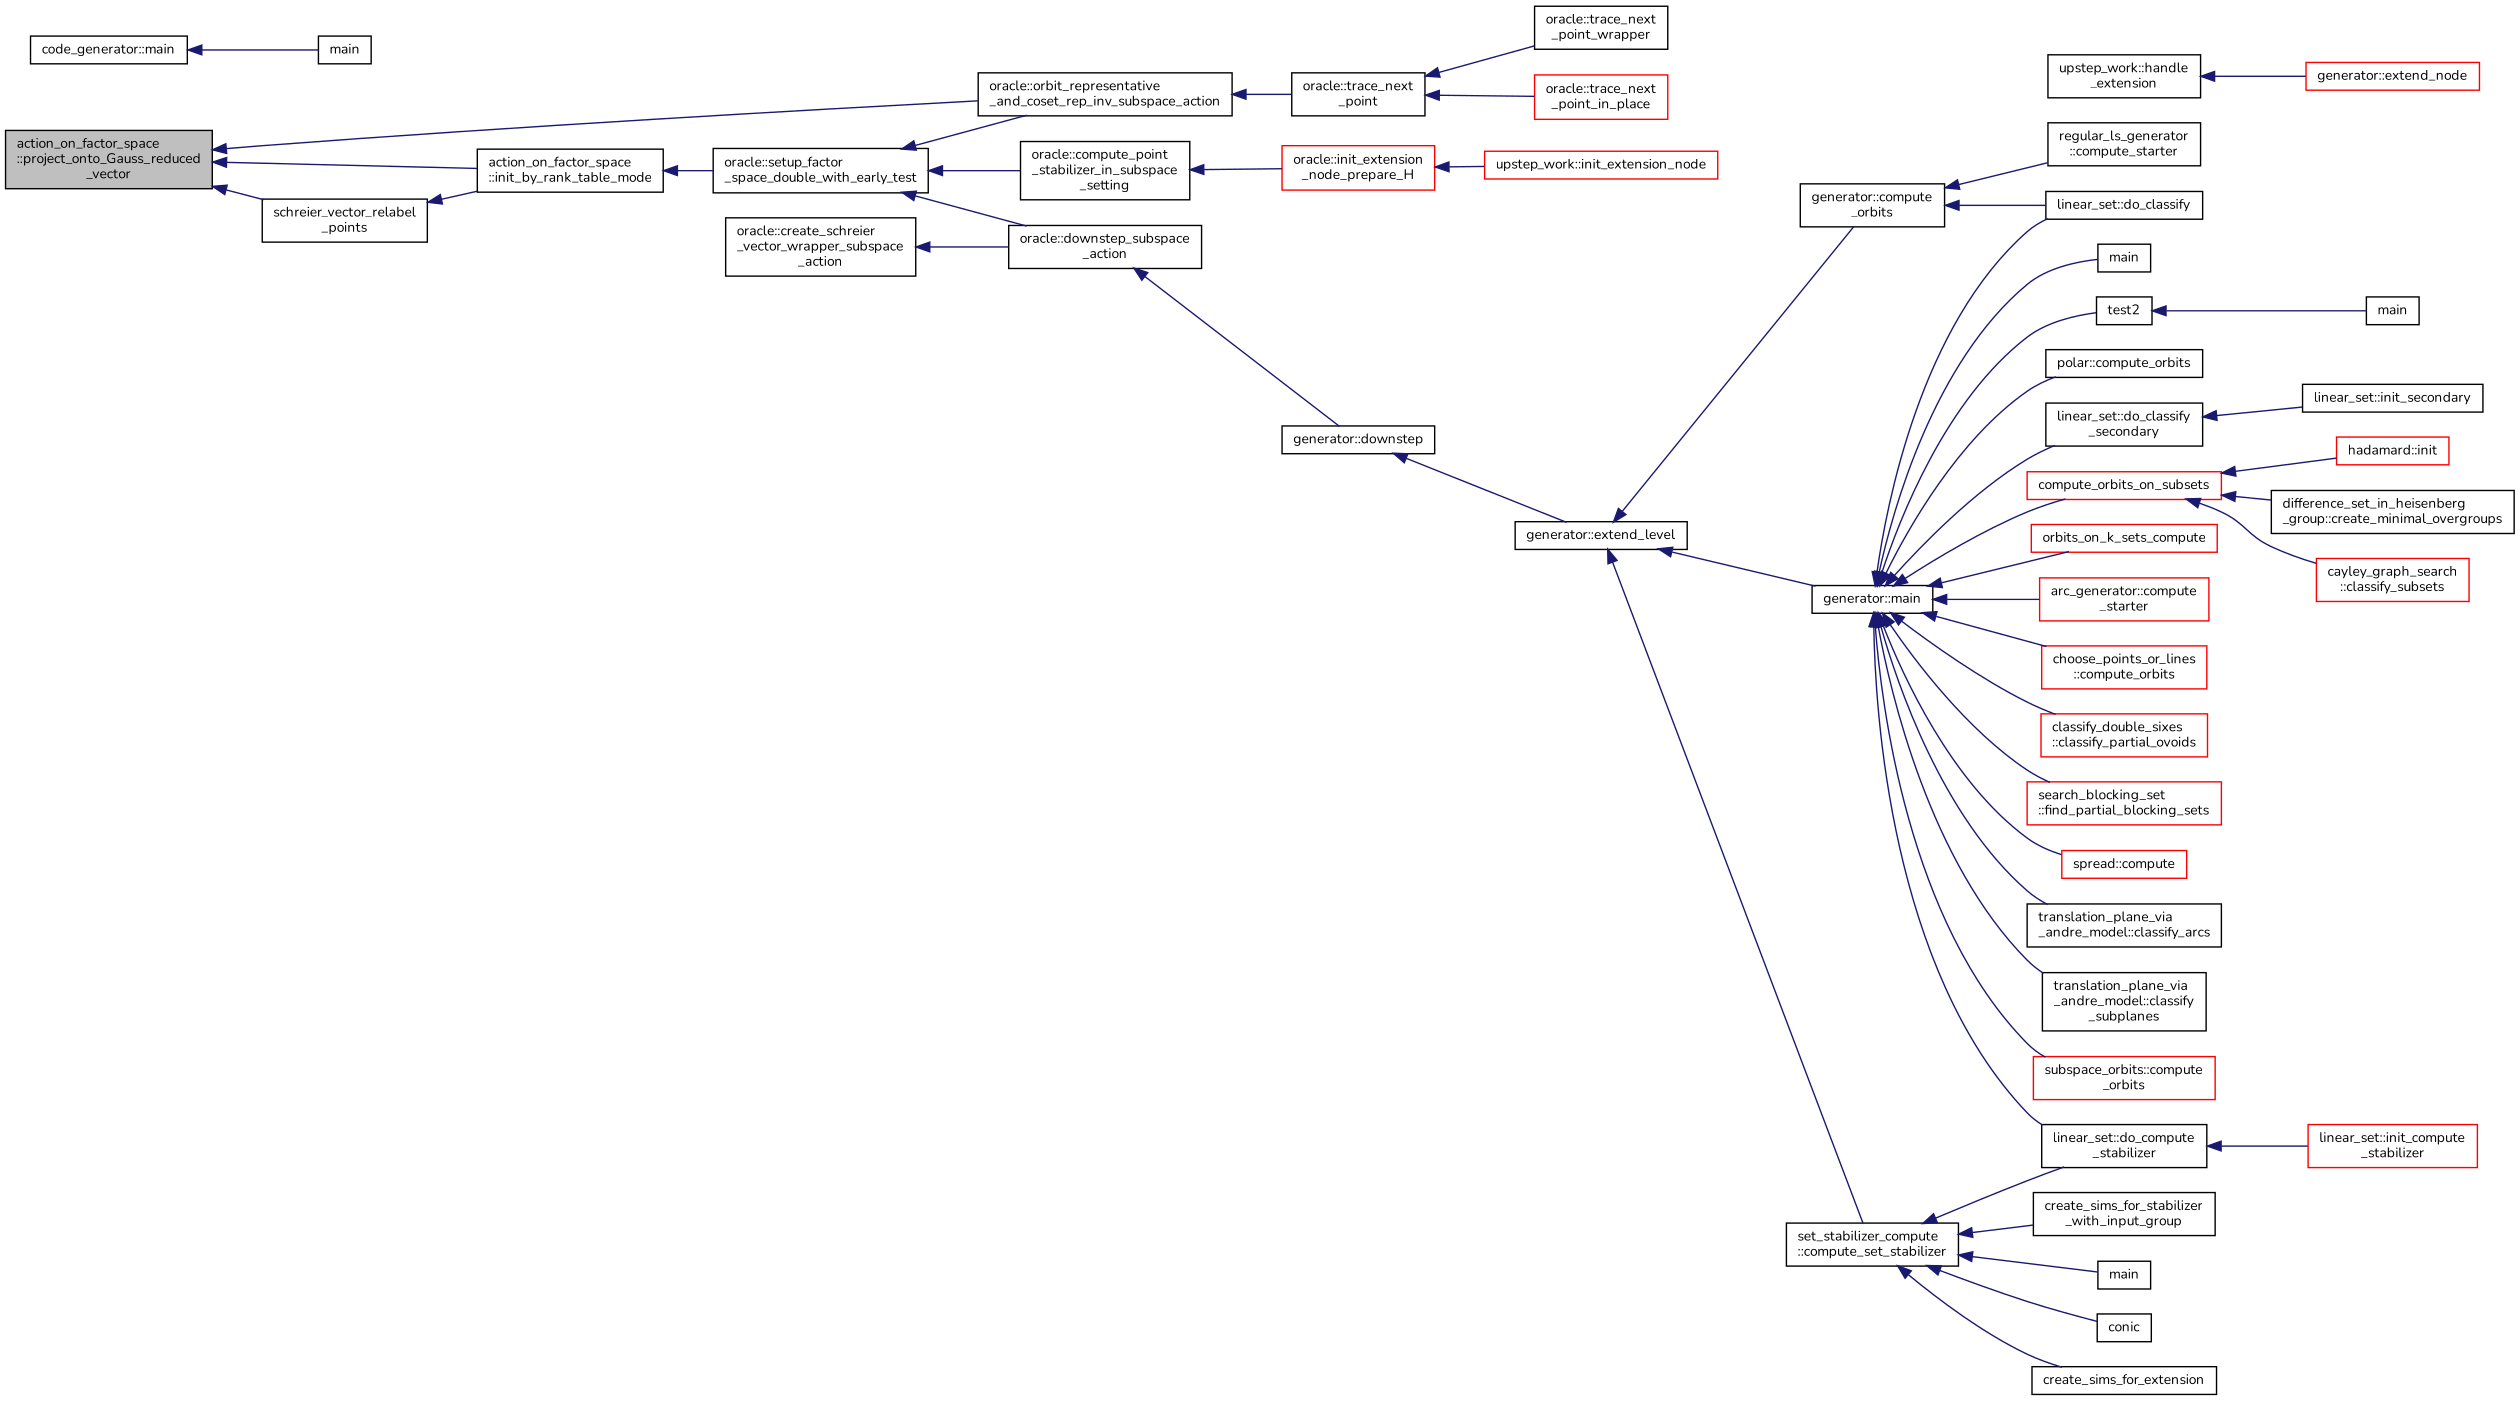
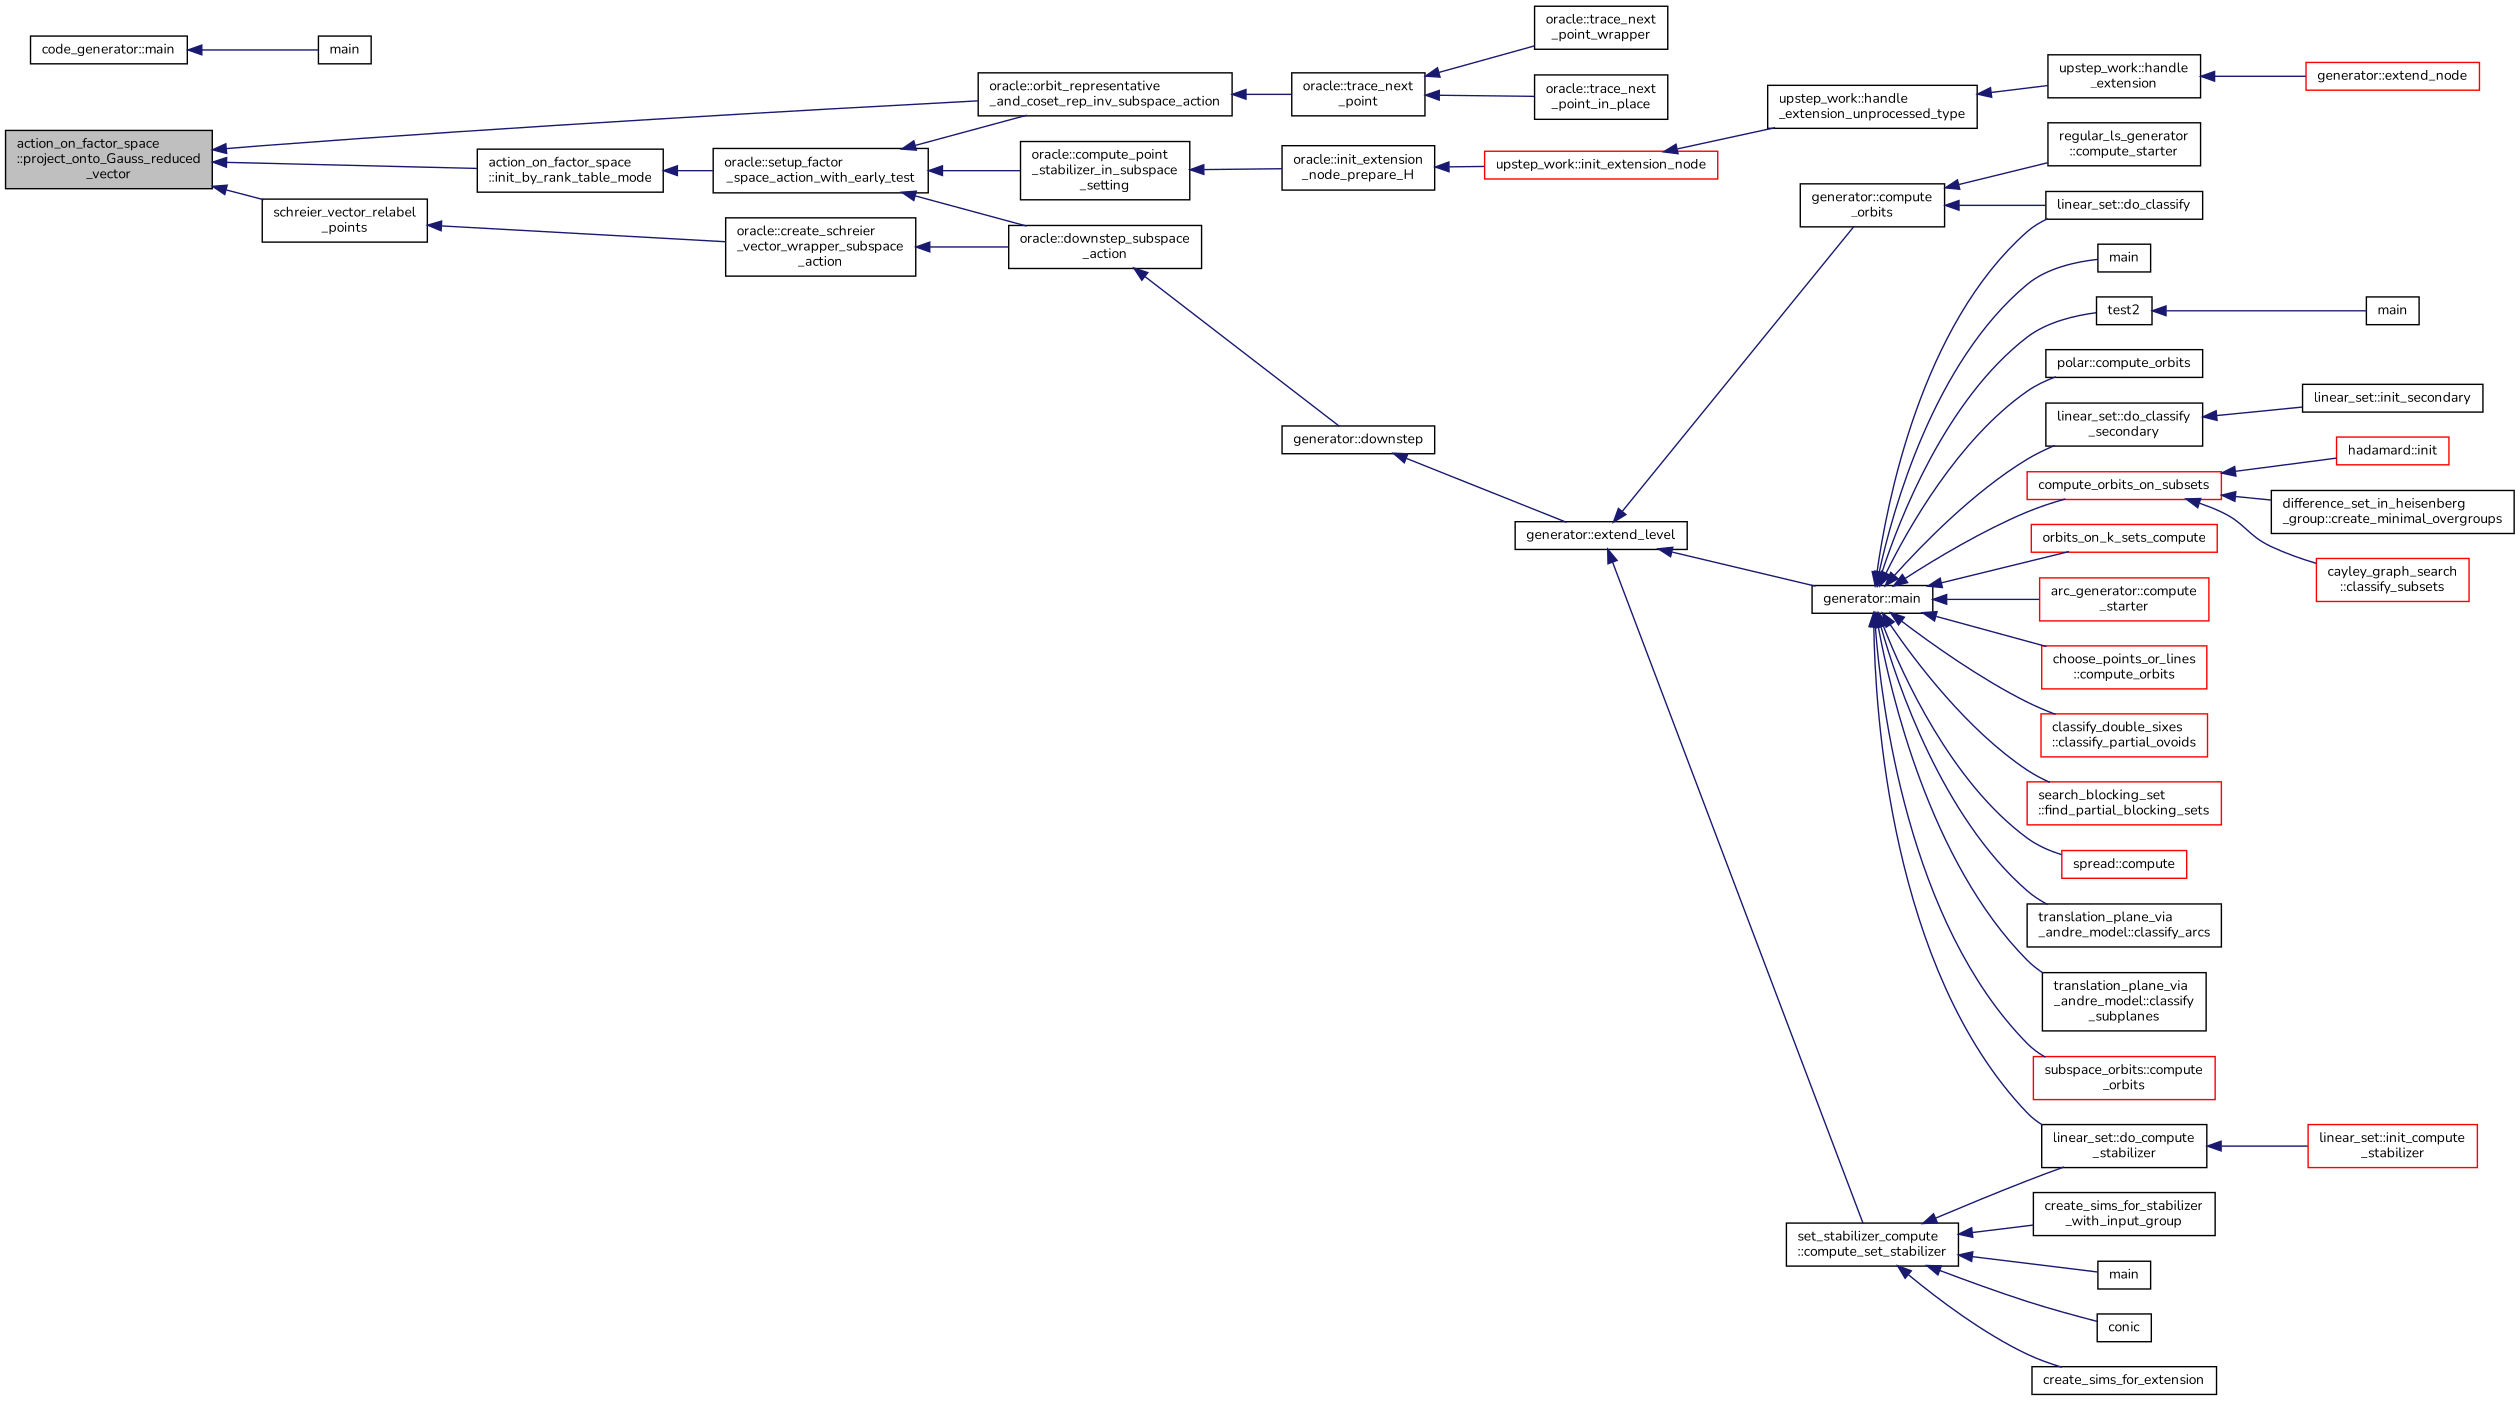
node "oracle::trace_next _point_in_place": color red -> black
node "upstep_work::handle _extension_unprocessed_type": added
node "oracle::init_extension _node_prepare_H": color red -> black
node "oracle::setup_factor _space_double_with_early_test": label "oracle::setup_factor _space_double_with_early_test" -> "oracle::setup_factor _space_action_with_early_test"
edge "action_on_factor_space ::init_by_rank_table_mode" -> "schreier_vector_relabel _points": now "oracle::create_schreier _vector_wrapper_subspace _action" -> "schreier_vector_relabel _points"
